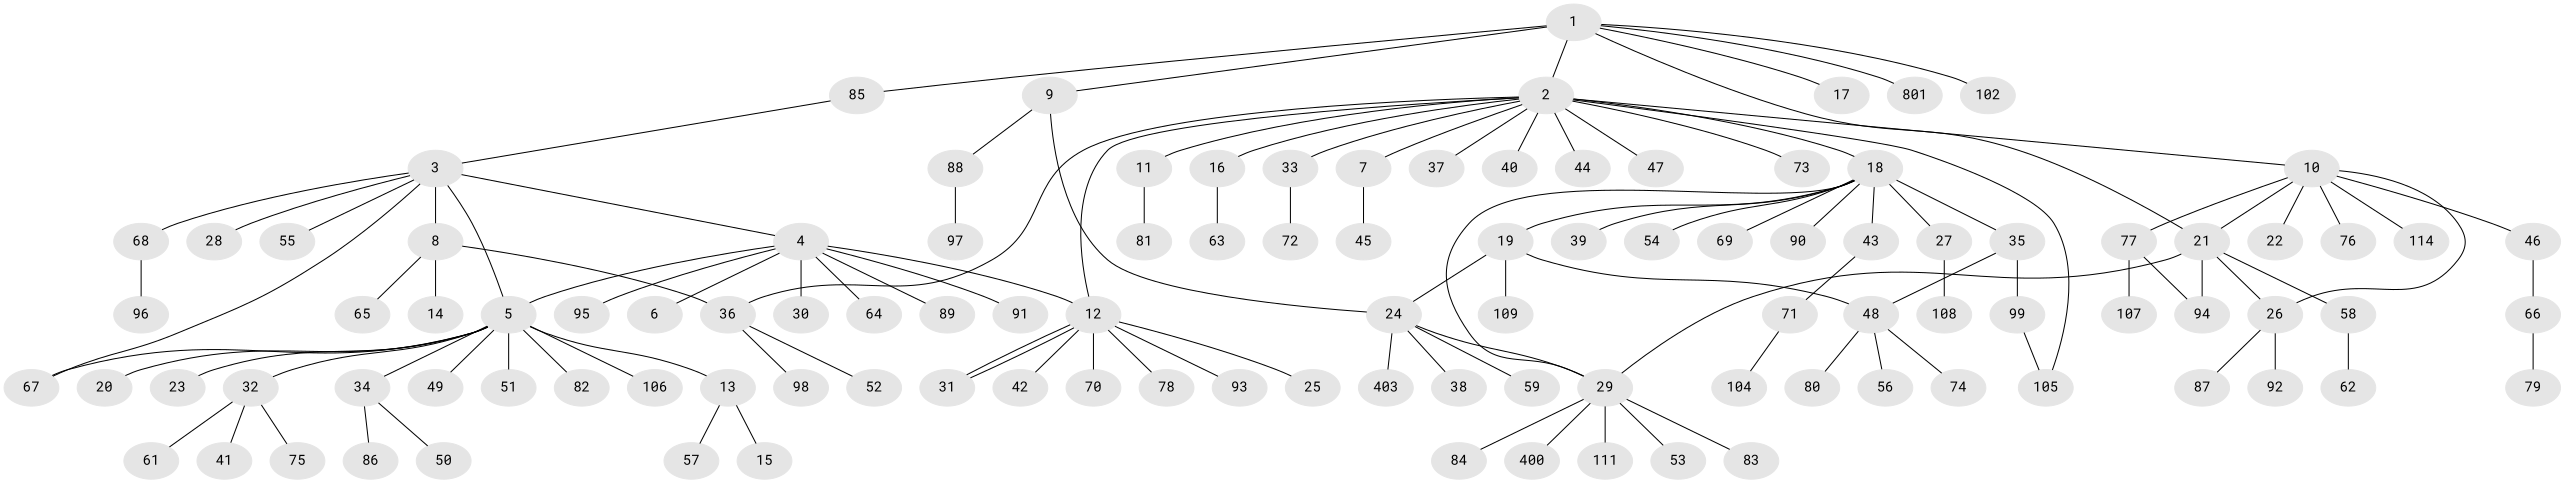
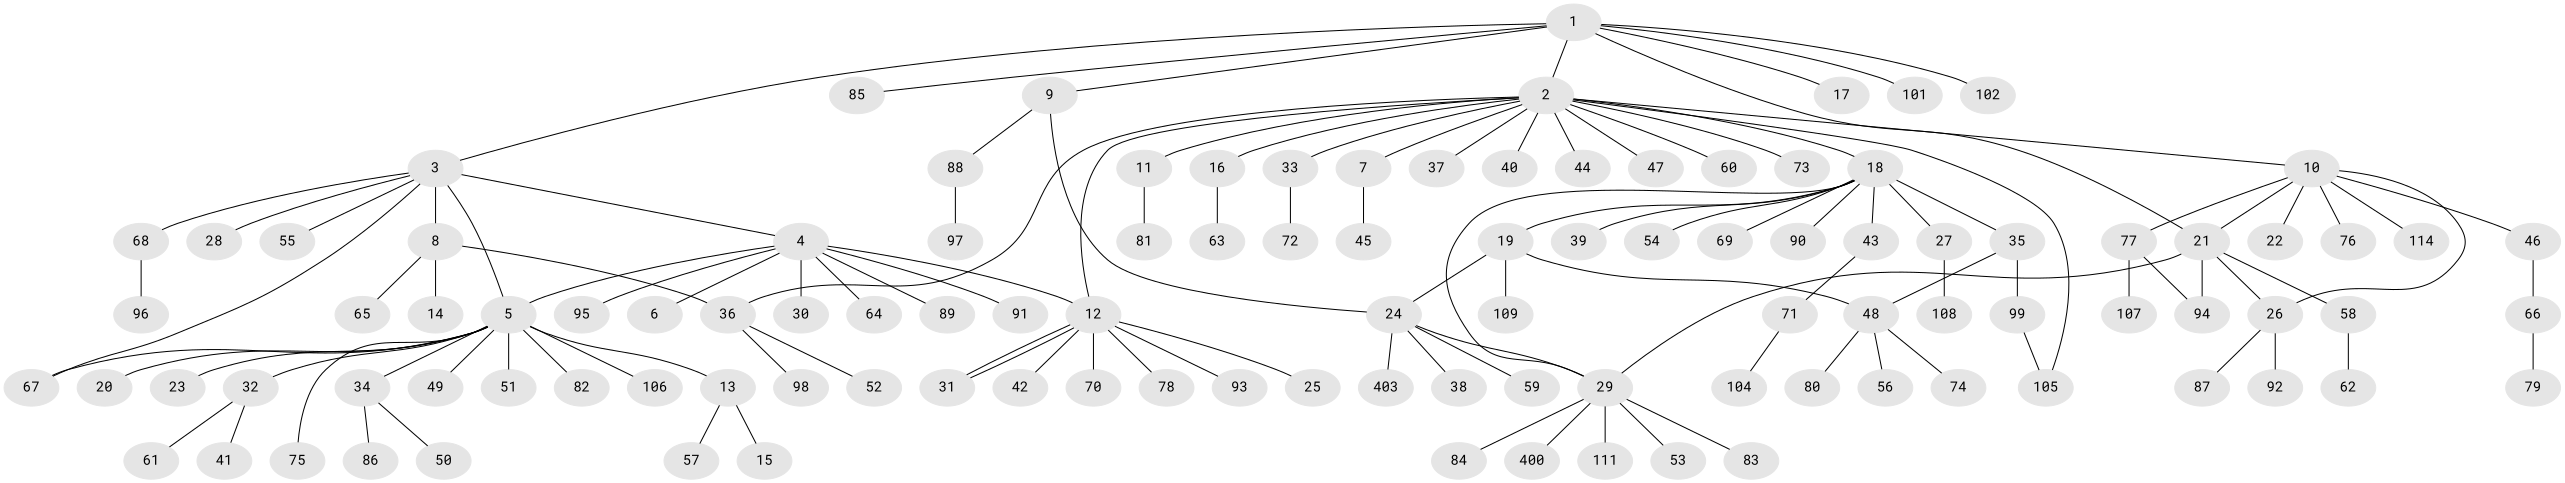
node "801": label "801" -> "101"
edge "85" -- "3": now "1" -- "3"
node "60": added
edge "32" -- "75": now "5" -- "75"
